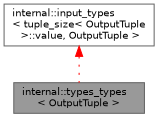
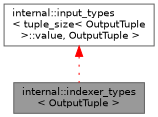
node "internal::types_types < OutputTuple >": label "internal::types_types < OutputTuple >" -> "internal::indexer_types < OutputTuple >"
